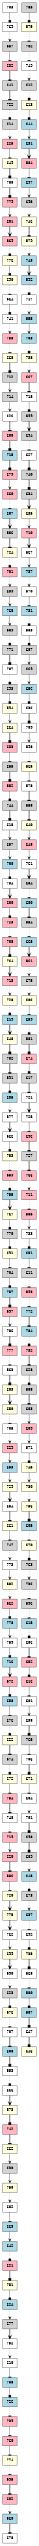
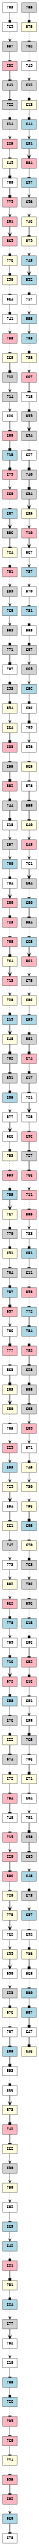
edge "698" -> "689": arrowhead box -> tee
